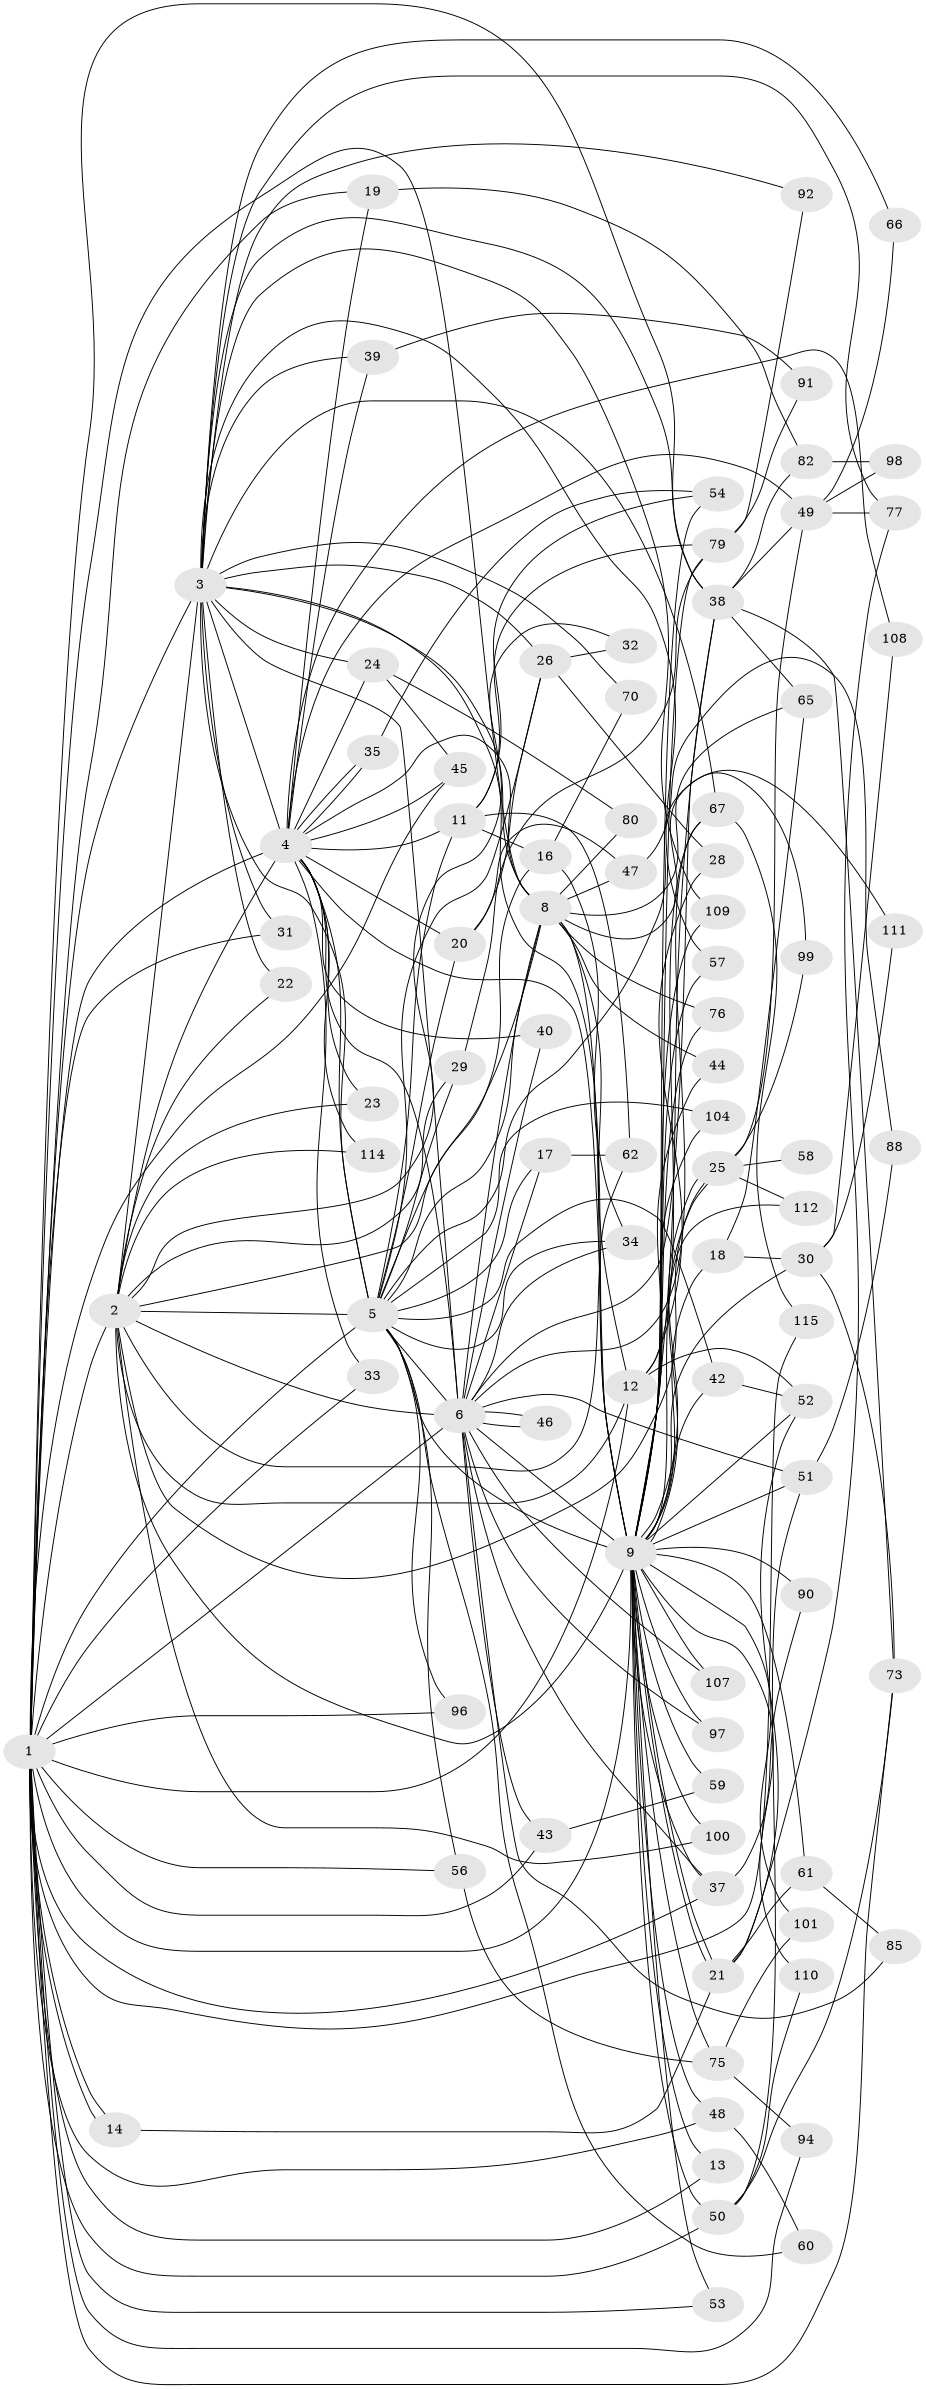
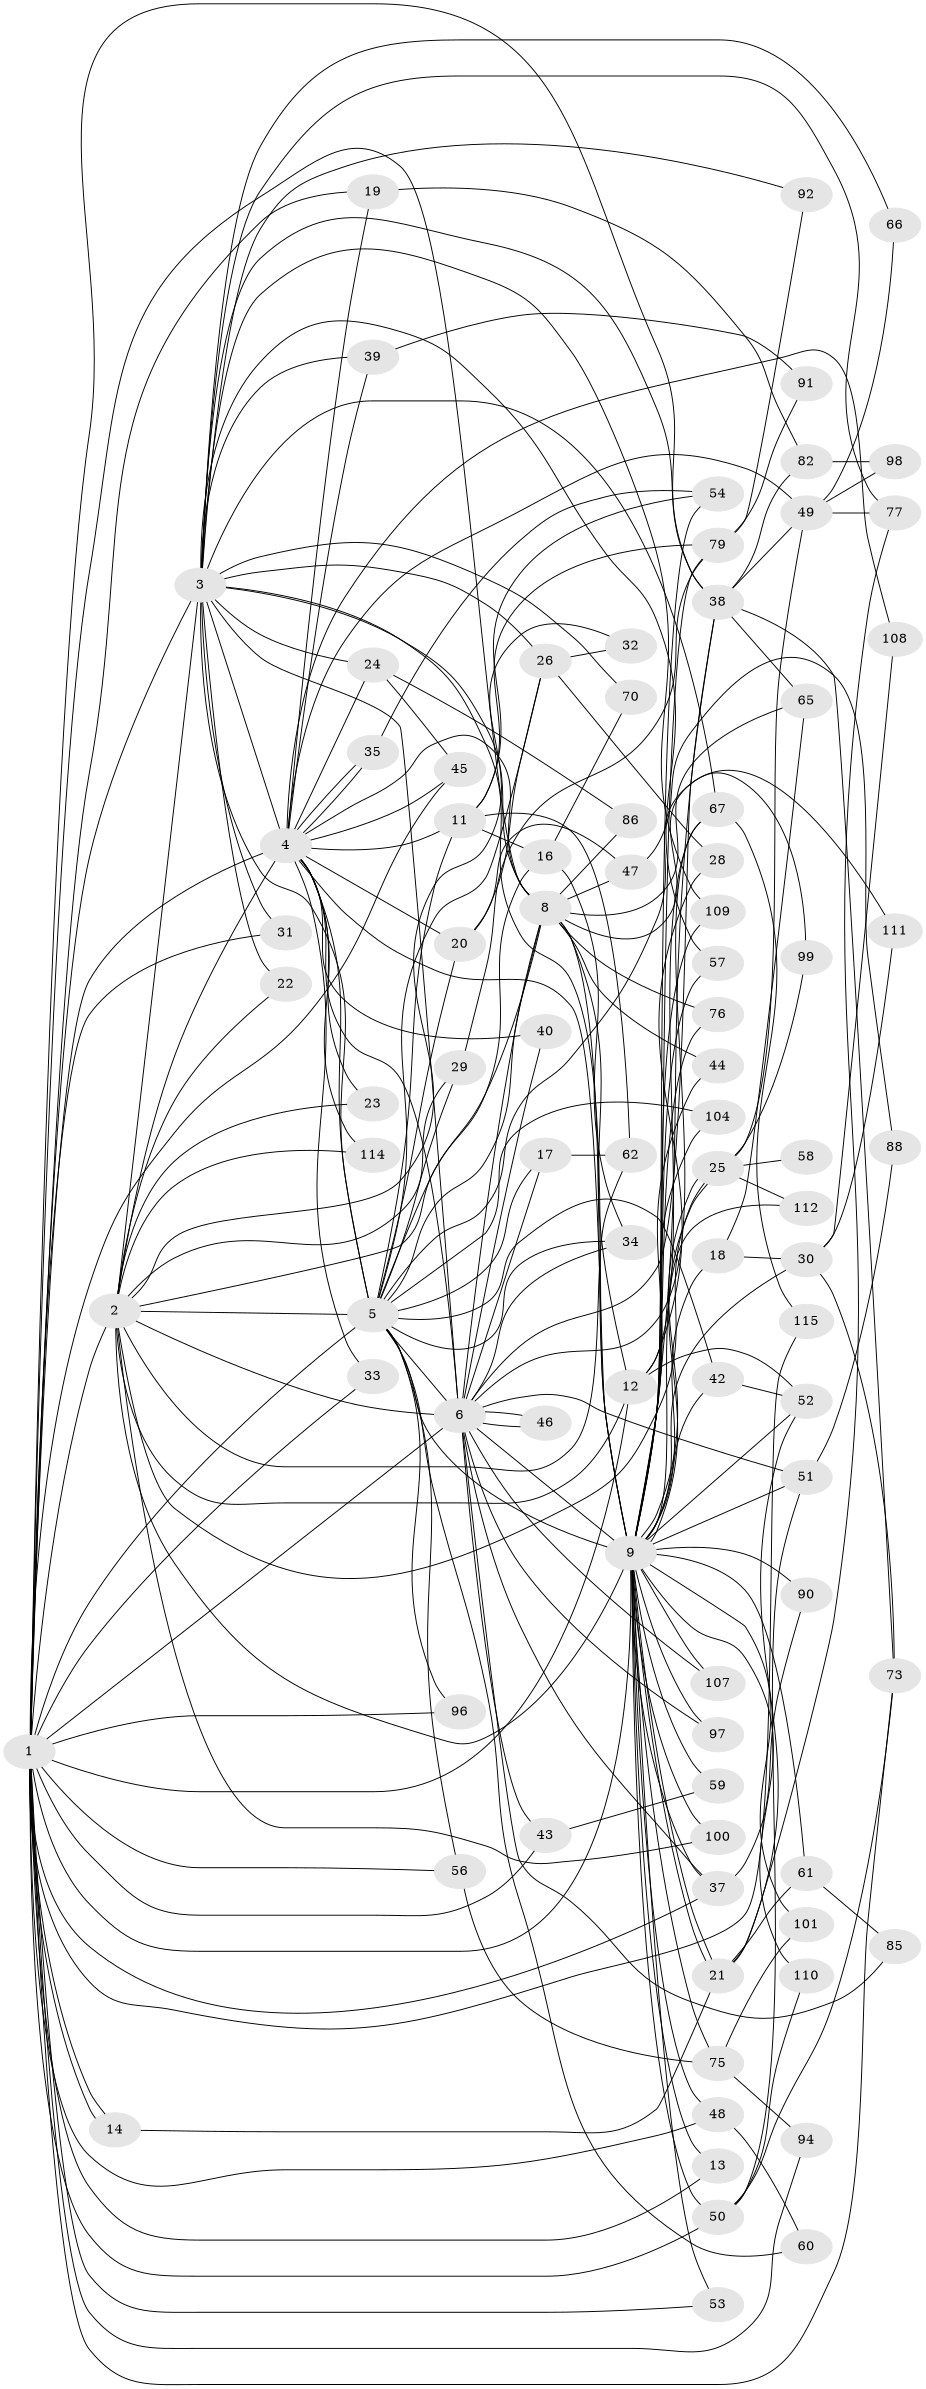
node "80": label "80" -> "86"
